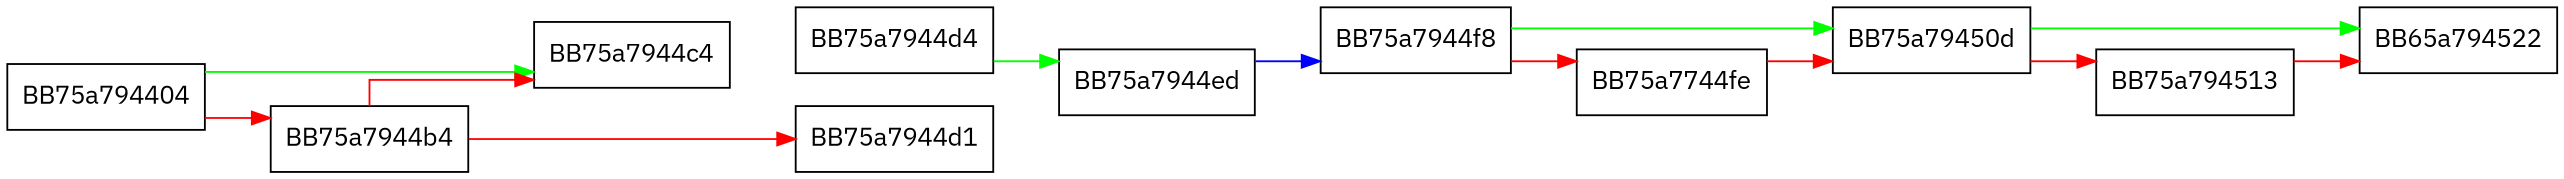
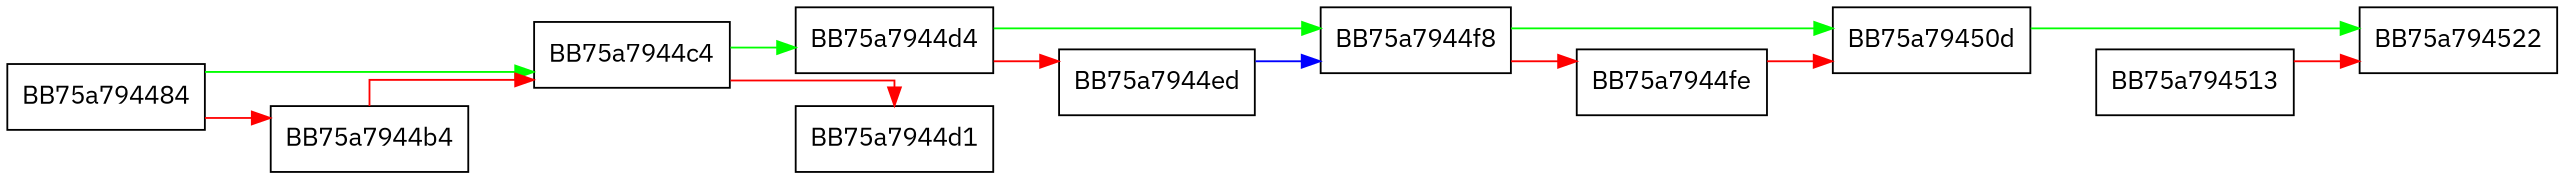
edge "BB75a7944d4" -> "BB75a7944f8": added
node "BB65a794522": label "BB65a794522" -> "BB75a794522"
edge "BB75a7944c4" -> "BB75a7944d4": added
edge "BB75a7944d4" -> "BB75a7944ed": color green -> red
edge "BB75a79450d" -> "BB75a794513": removed
node "BB75a7744fe": label "BB75a7744fe" -> "BB75a7944fe"
node "BB75a794404": label "BB75a794404" -> "BB75a794484"
edge "BB75a7944b4" -> "BB75a7944d1": now "BB75a7944c4" -> "BB75a7944d1"
